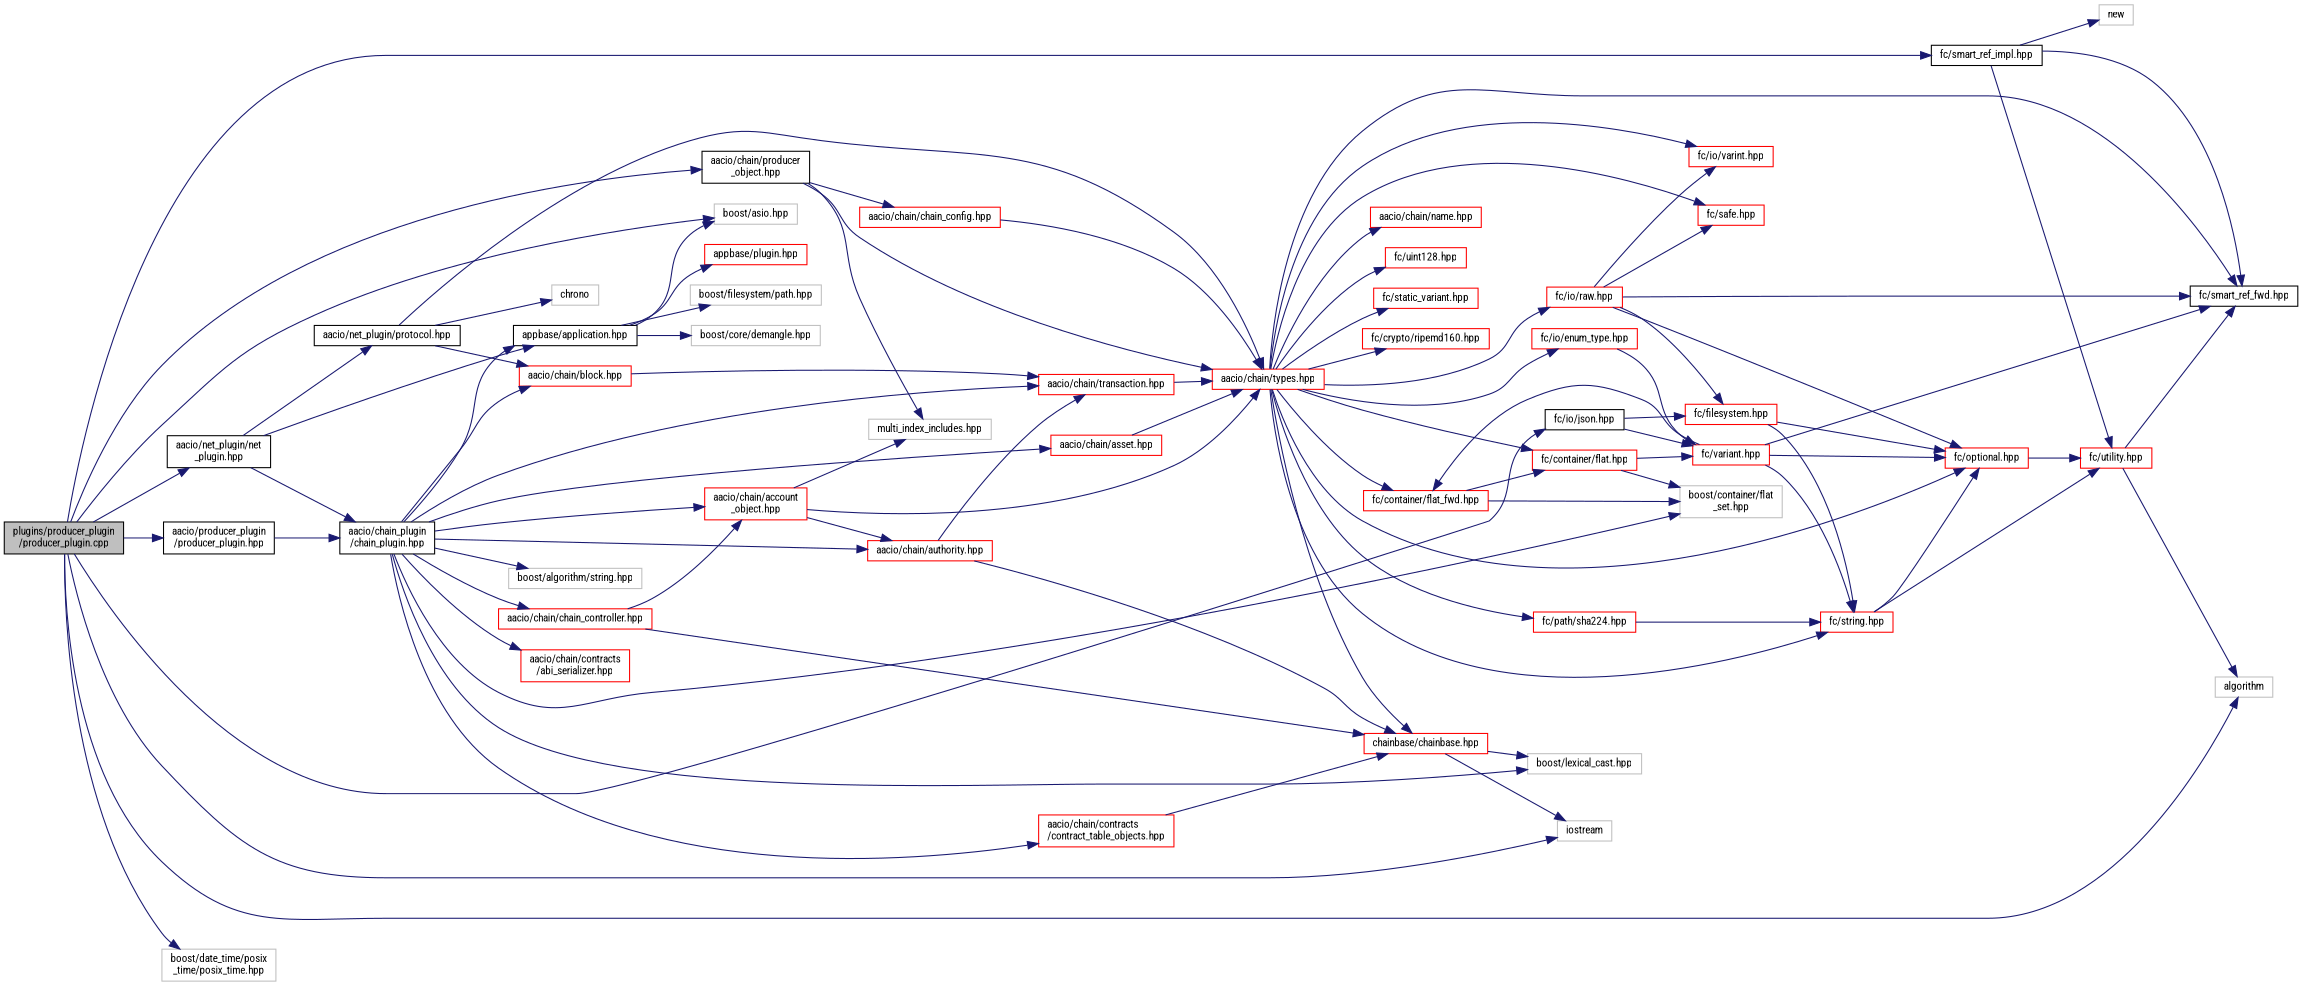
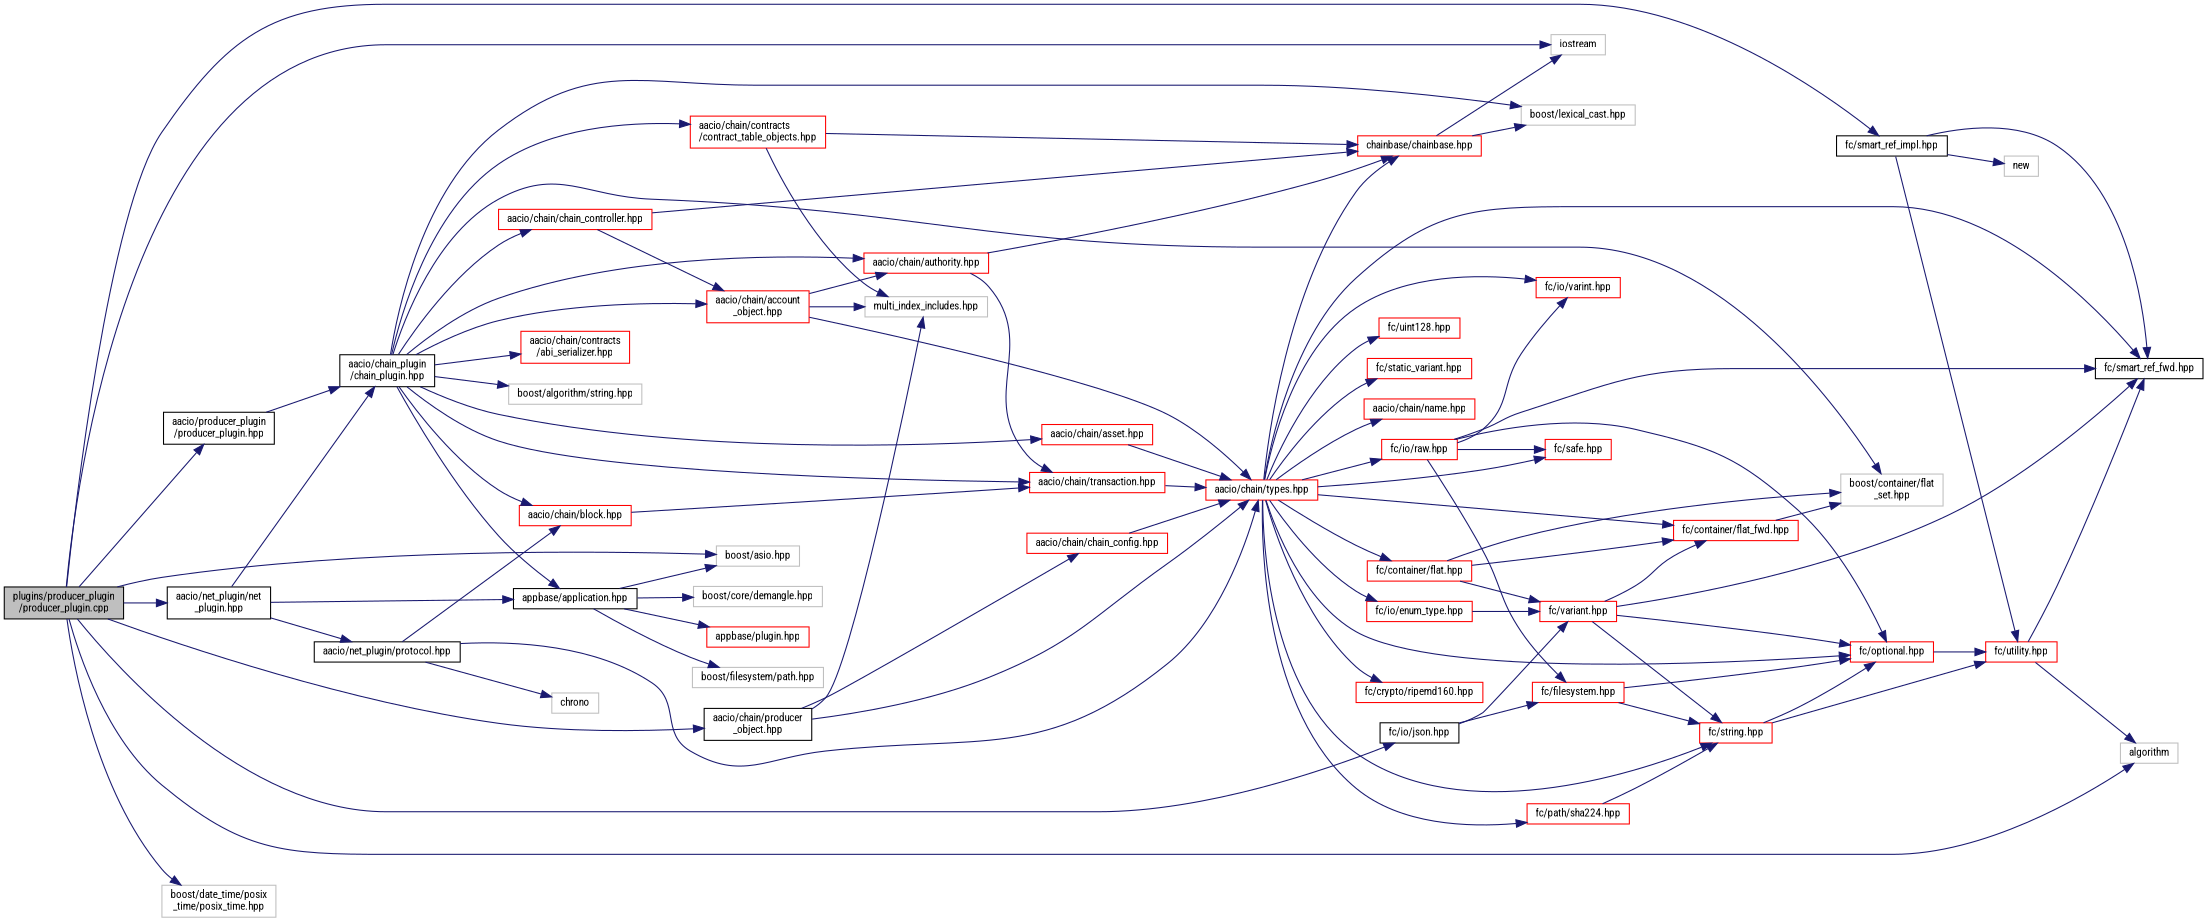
edge "aacio/chain/contracts /contract_table_objects.hpp" -> "multi_index_includes.hpp": added
edge "fc/container/flat_fwd.hpp" -> "fc/container/flat.hpp": reversed
